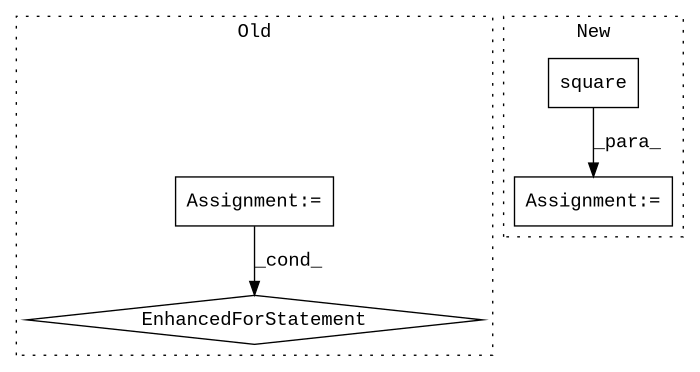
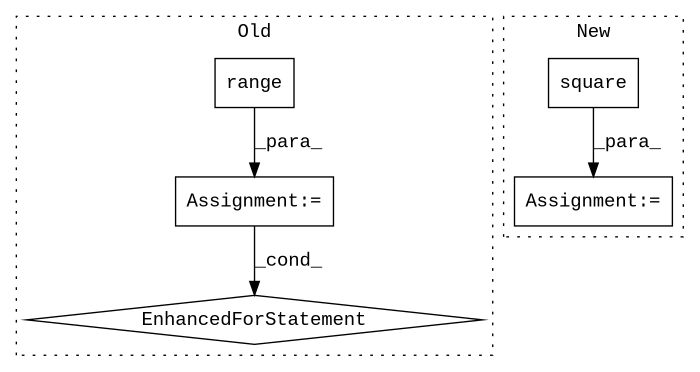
node "range": added
